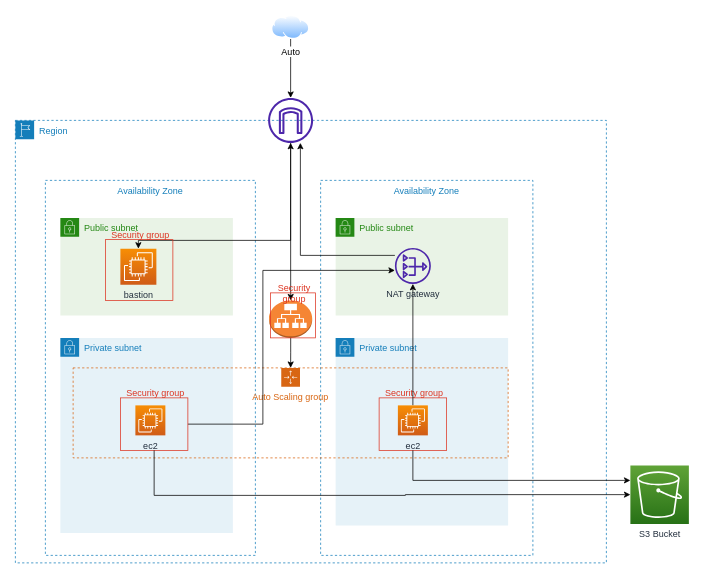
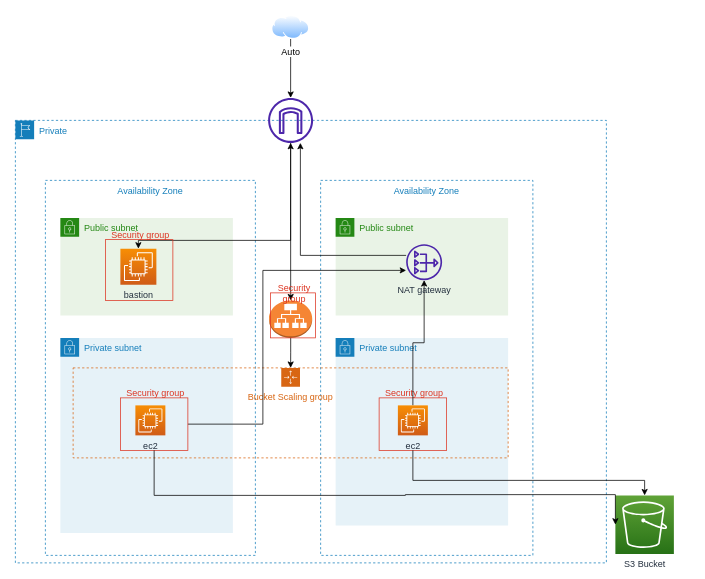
node "Region": label "Region" -> "Private"
node "NAT gateway": moved (413, 266) -> (424, 262)
node "Auto Scaling group": label "Auto Scaling group" -> "Bucket Scaling group"
node "S3 Bucket": moved (660, 495) -> (645, 525)
